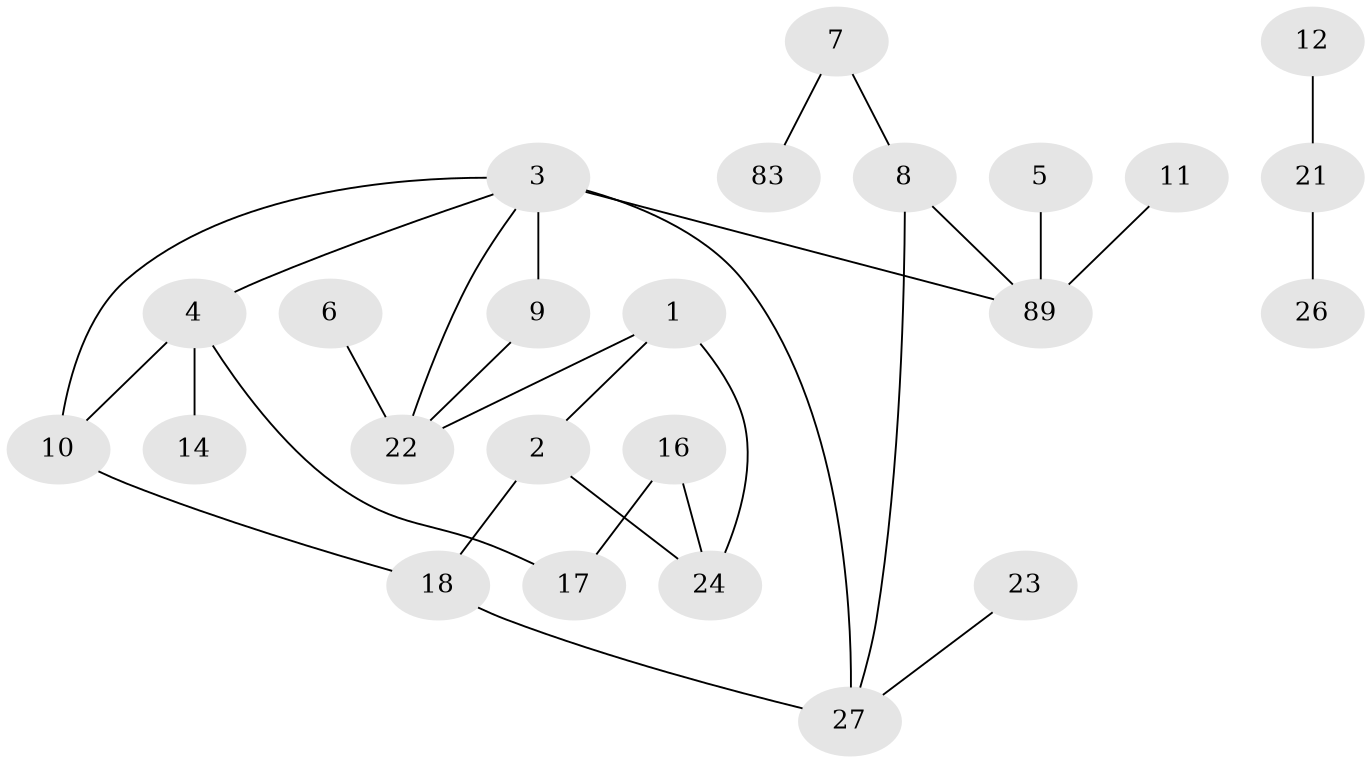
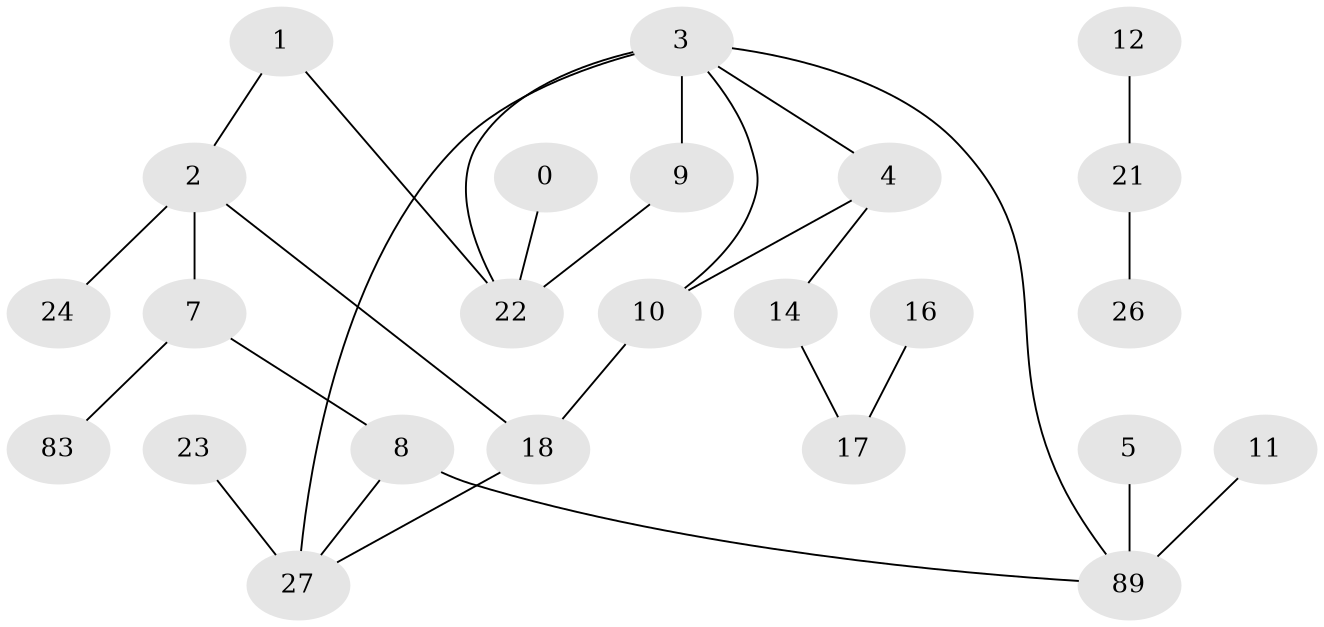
edge "2" -- "7": added
node "6": label "6" -> "0"
edge "1" -- "24": removed
edge "4" -- "17": now "14" -- "17"
edge "16" -- "24": removed
